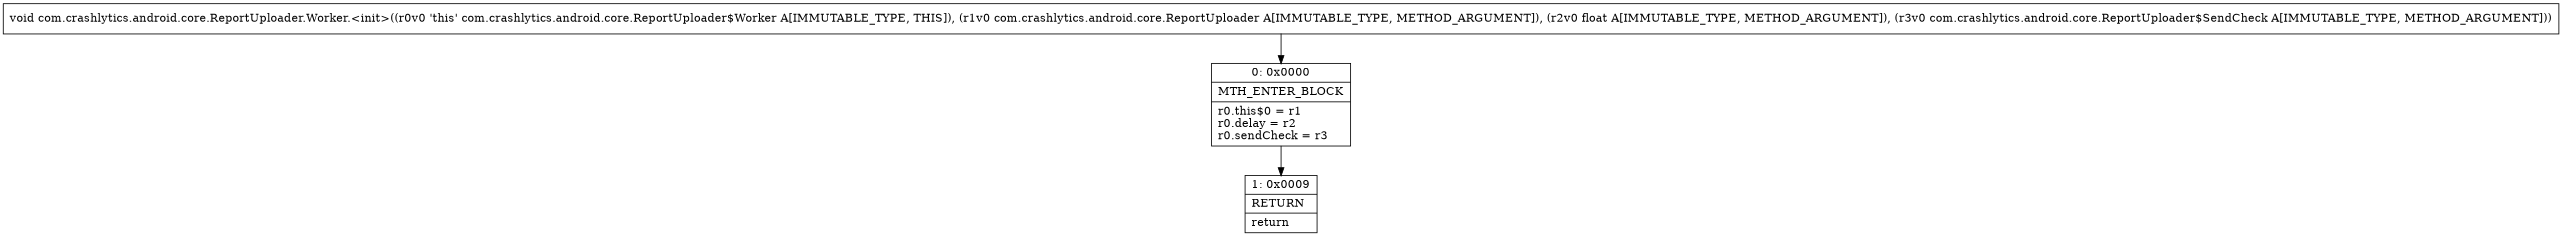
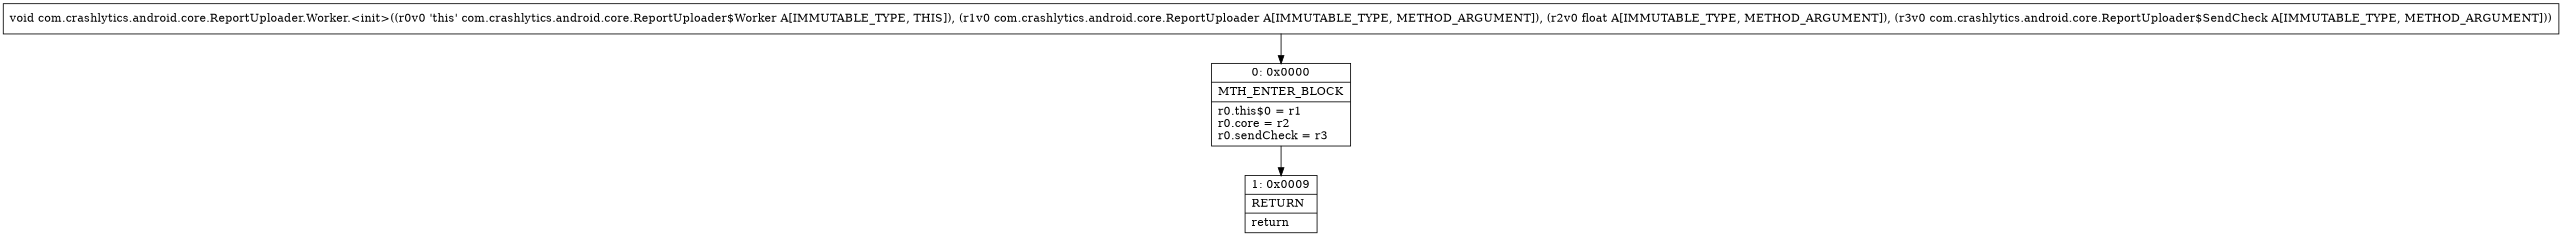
node "0: 0x0000": text "r0.delay = r2" -> "r0.core = r2"
